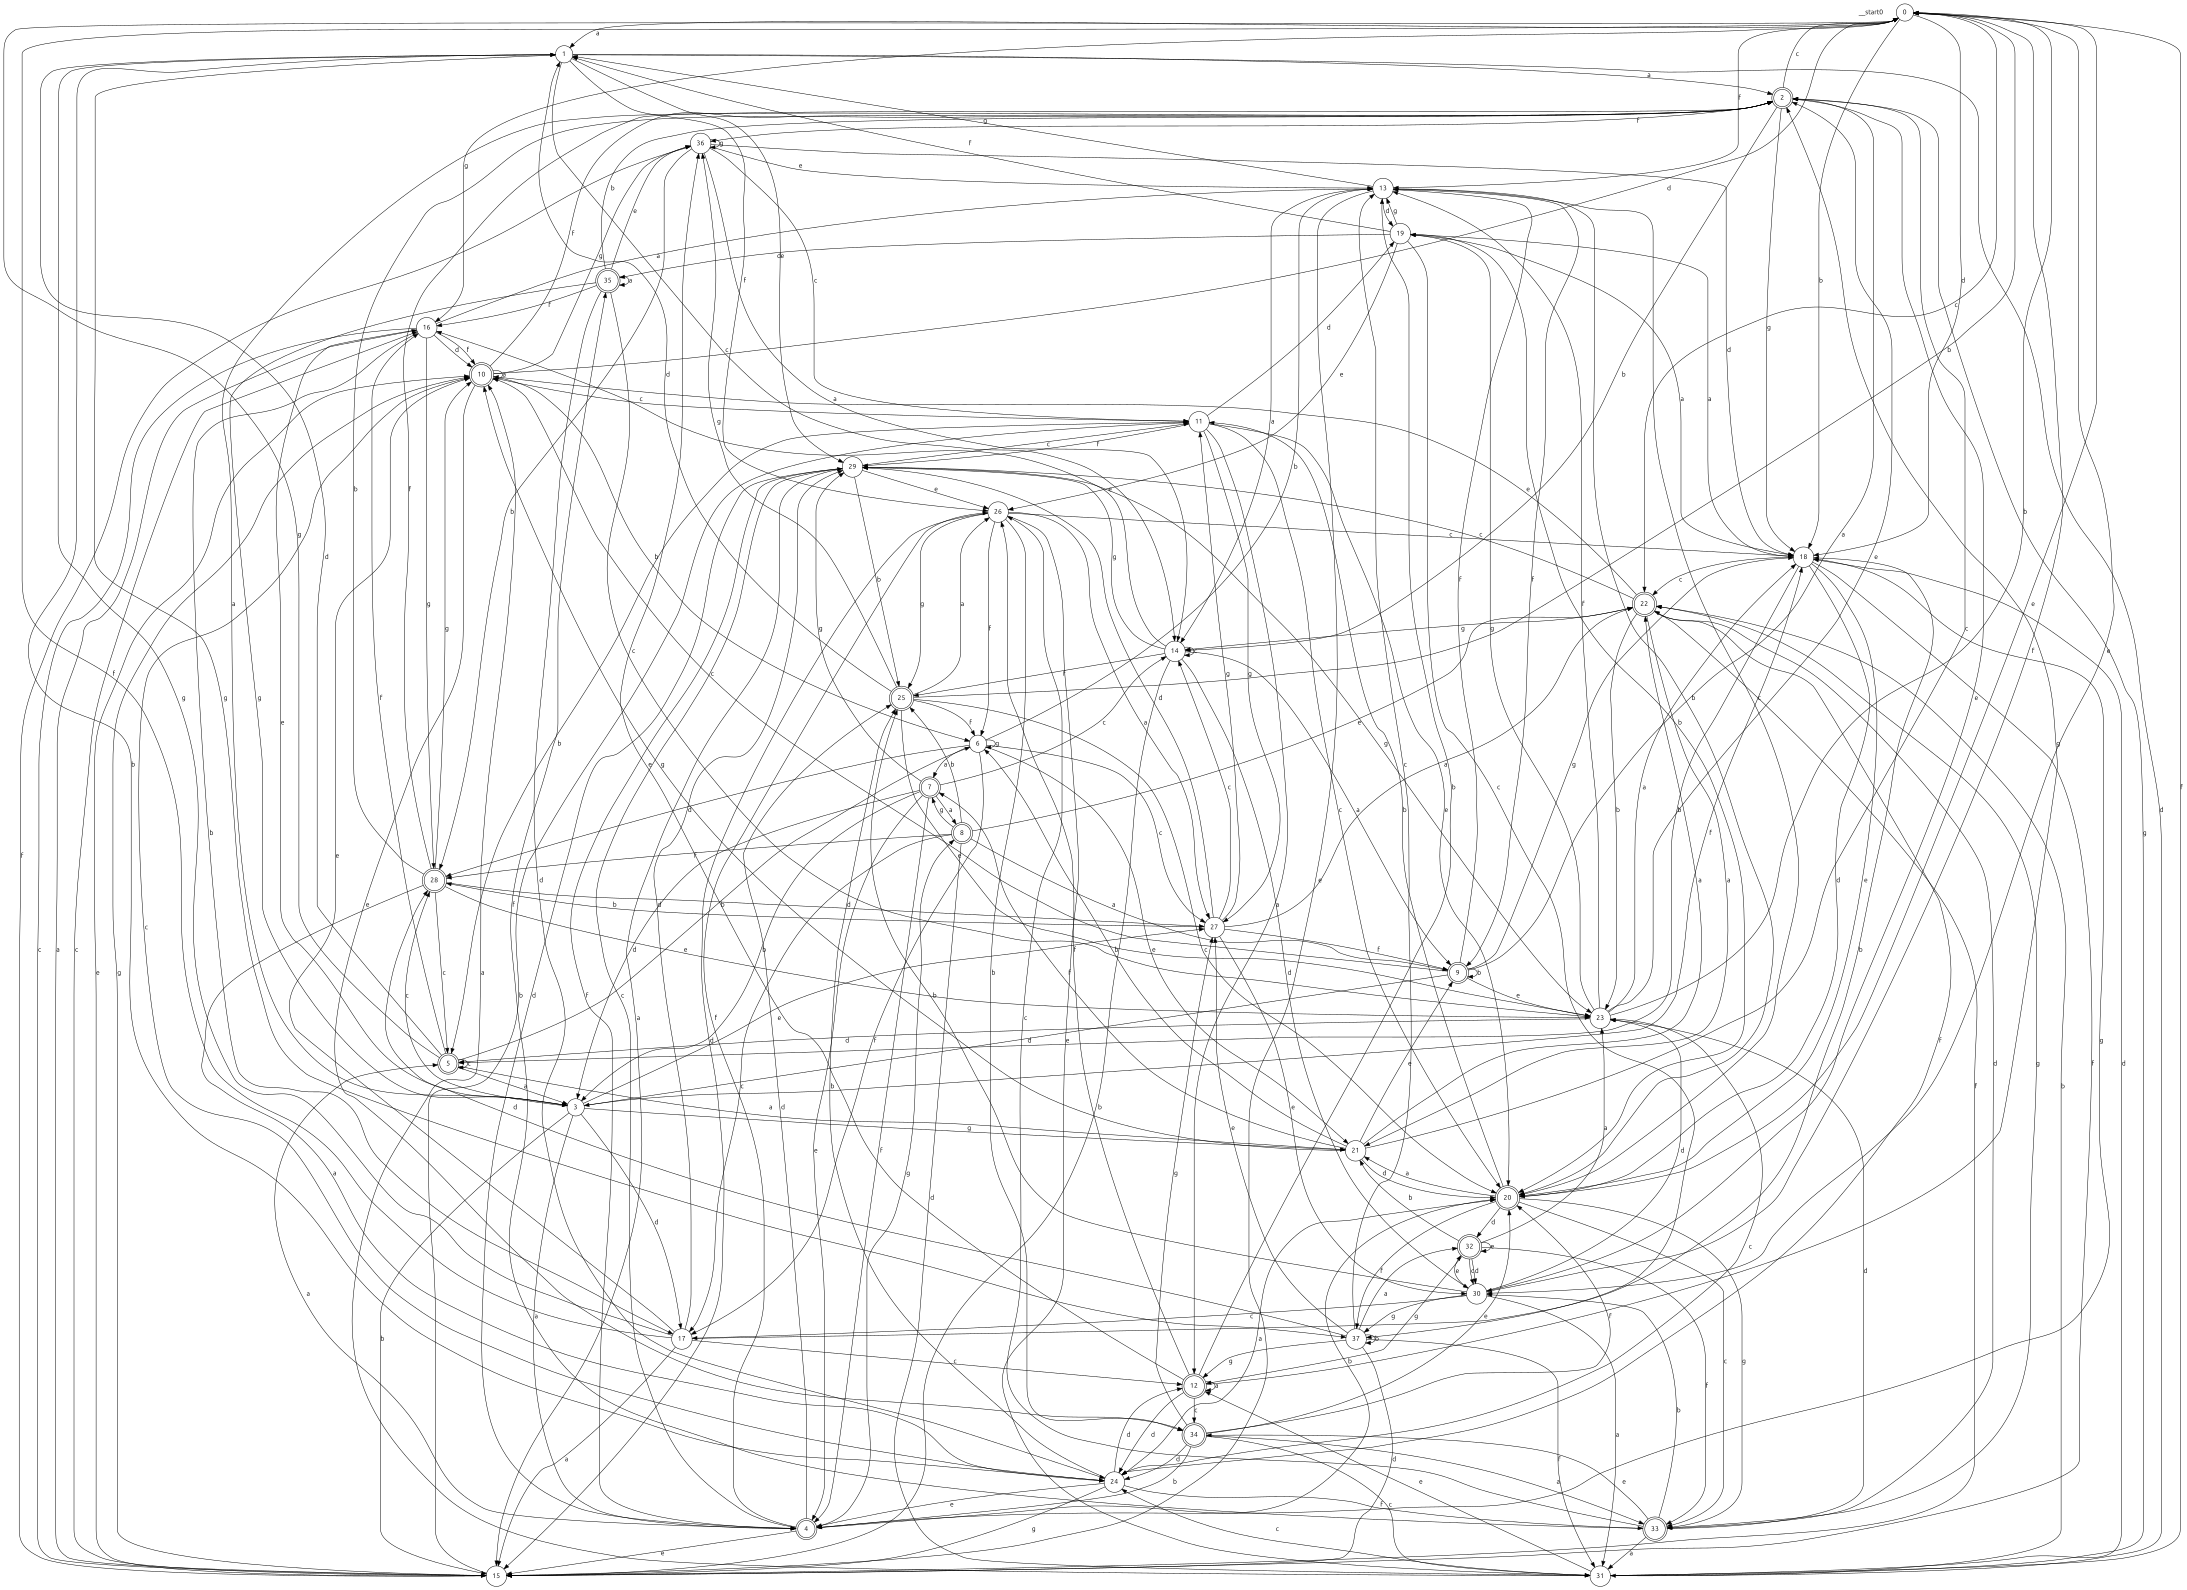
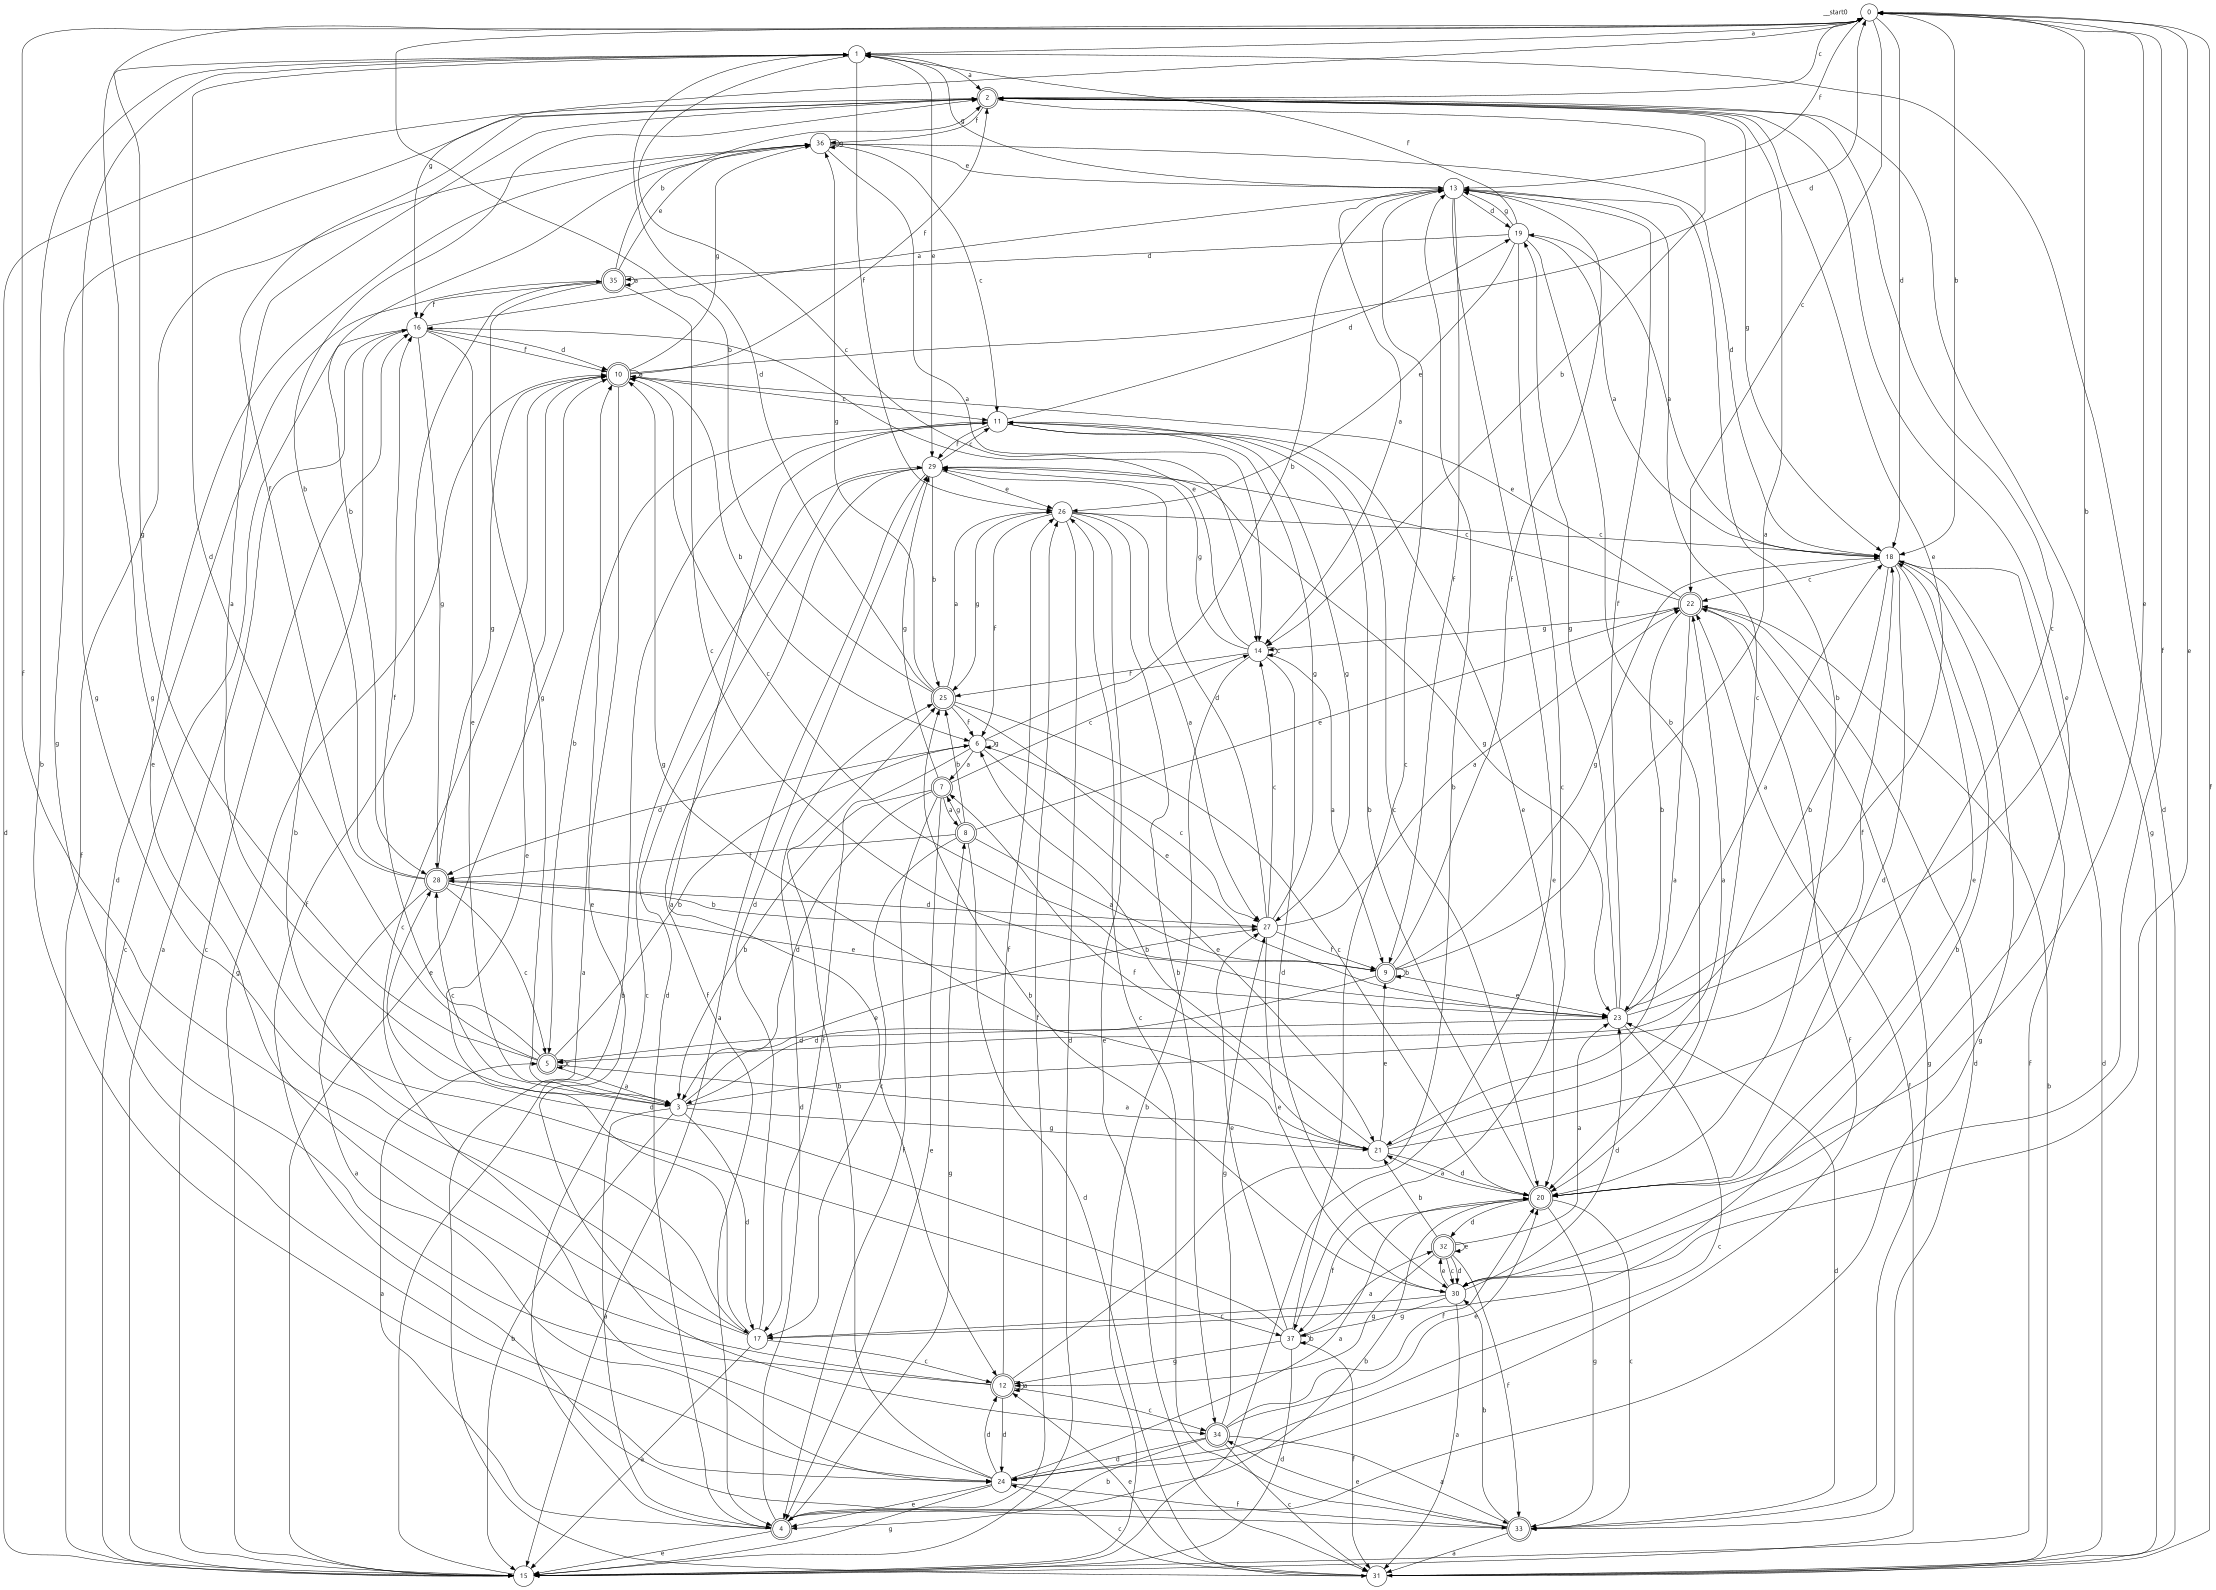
edge "2" -> "15": added, label "d"
